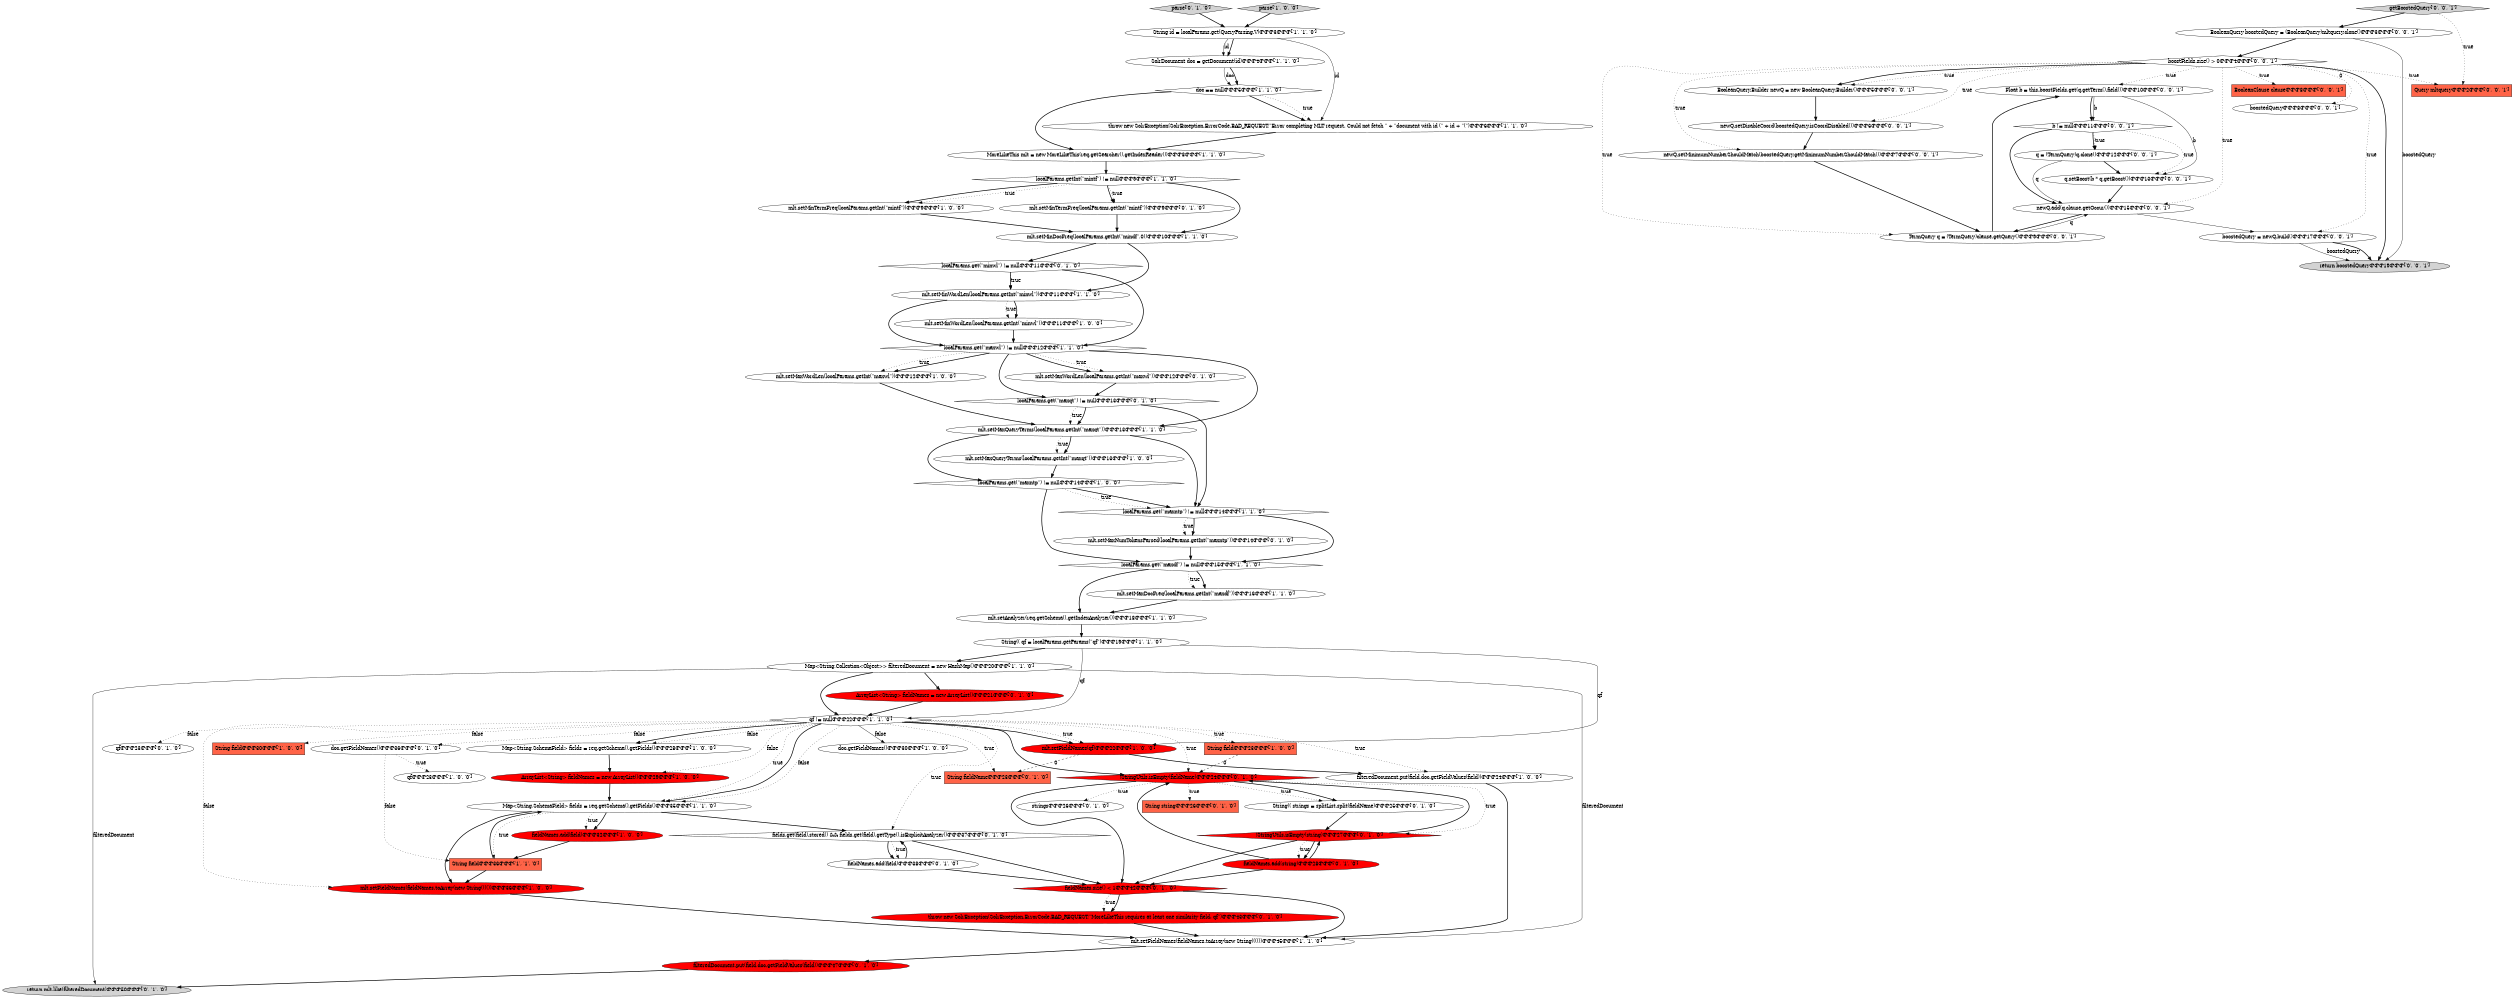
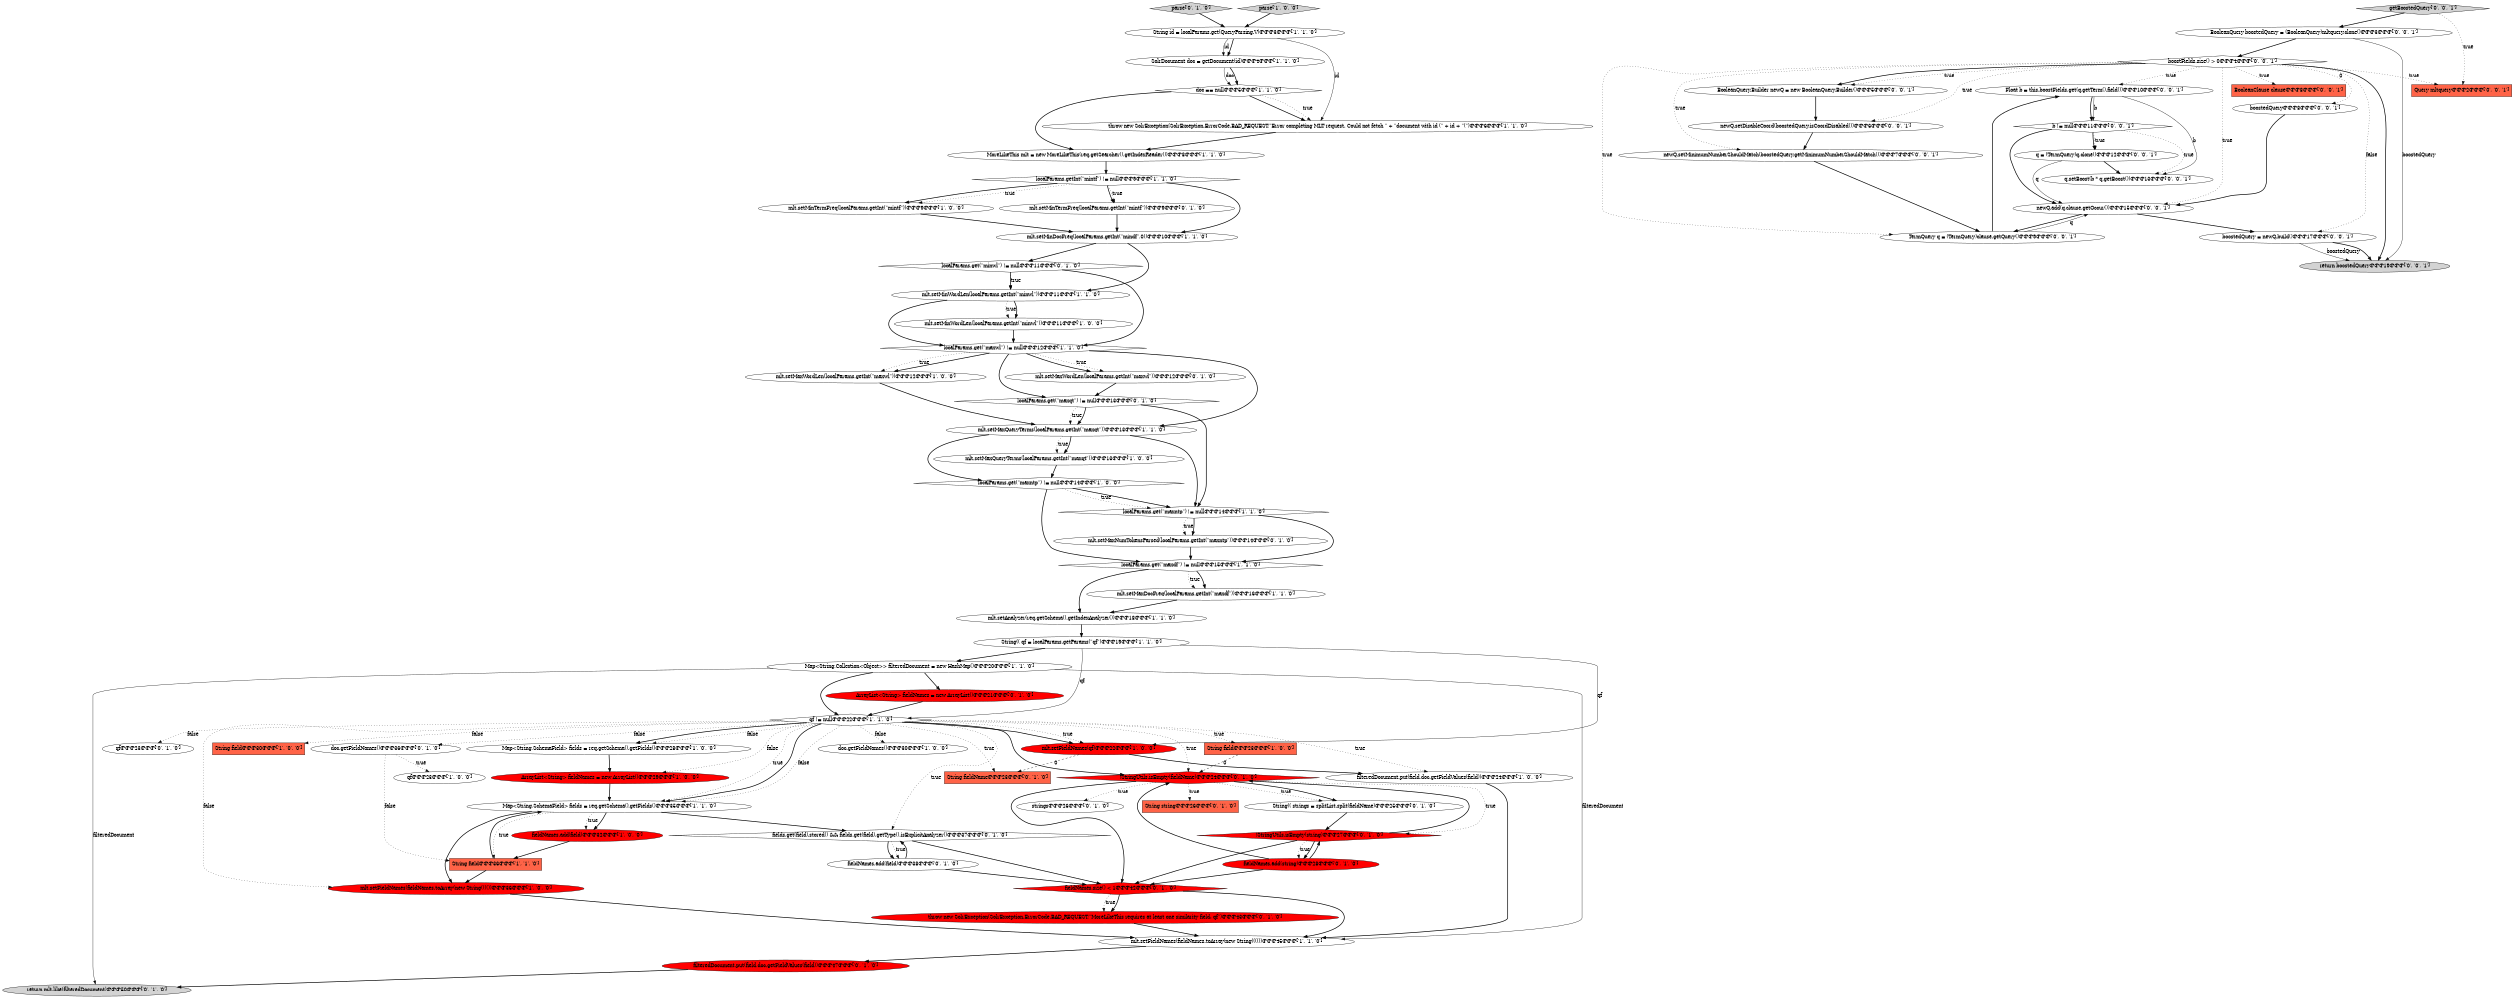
edge "boostFields.size() > 0@@@4@@@['0', '0', '1']" -> "boostedQuery = newQ.build()@@@17@@@['0', '0', '1']": label "true" -> "false"
edge "q.setBoost(b * q.getBoost())@@@13@@@['0', '0', '1']" -> "newQ.add(q,clause.getOccur())@@@15@@@['0', '0', '1']": now "boostedQuery@@@8@@@['0', '0', '1']" -> "newQ.add(q,clause.getOccur())@@@15@@@['0', '0', '1']"
edge "newQ.add(q,clause.getOccur())@@@15@@@['0', '0', '1']" -> "boostedQuery = newQ.build()@@@17@@@['0', '0', '1']": style solid -> bold
edge "qf != null@@@22@@@['1', '1', '0']" -> "doc.getFieldNames()@@@30@@@['1', '0', '0']": style solid -> dotted
